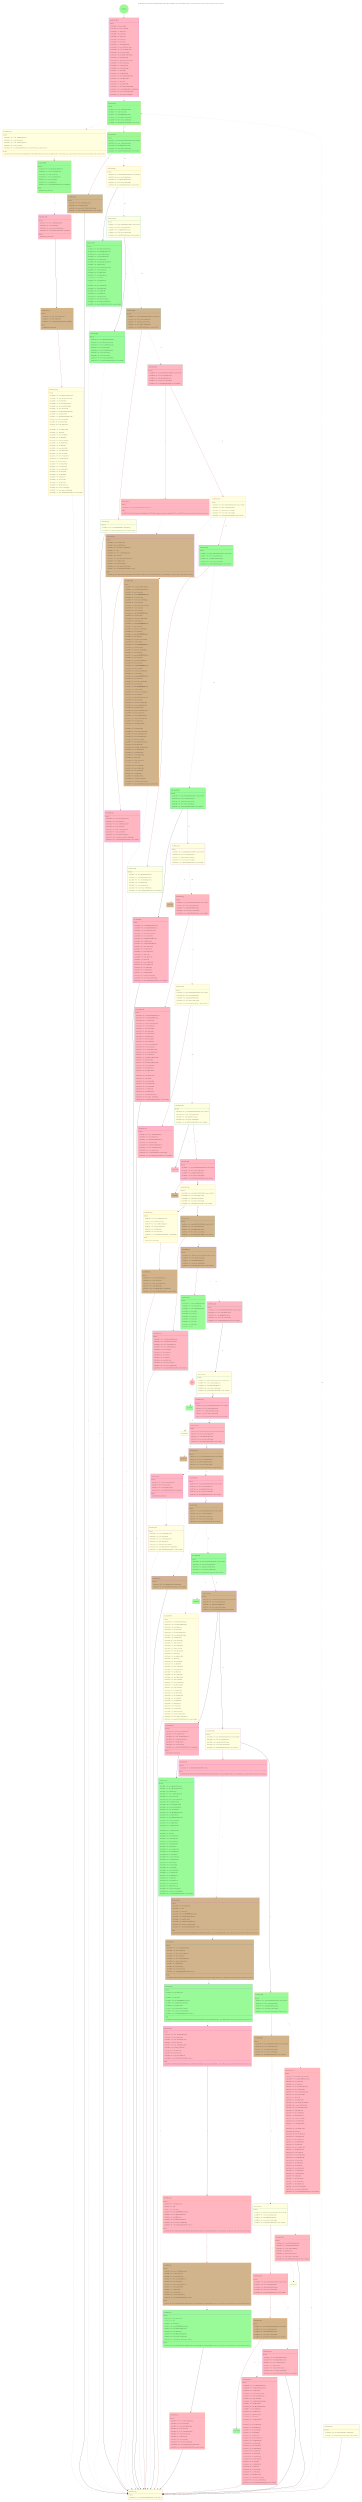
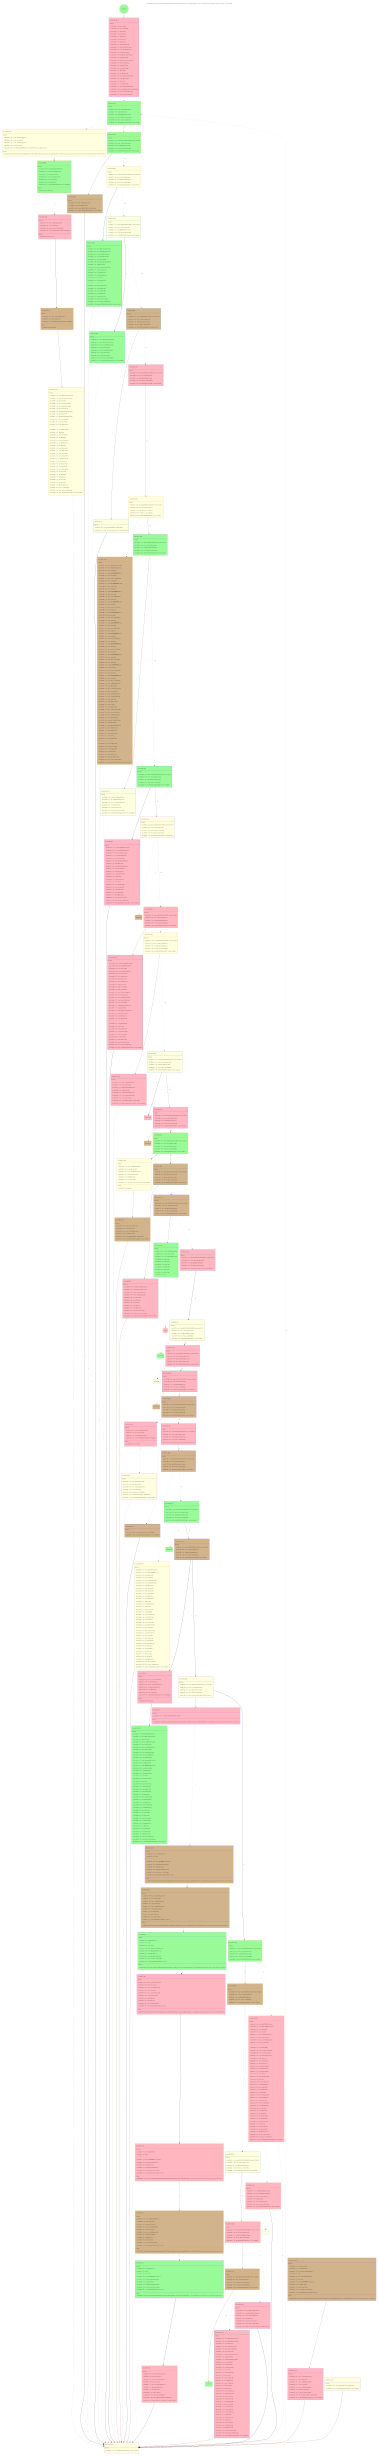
node "0x401d28 [5]": removed
node "0x401680 [28]": fillcolor lightyellow -> palegreen
